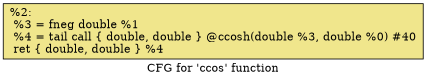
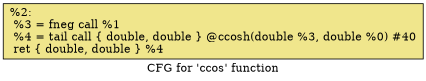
node "%2:": text "%3 = fneg double %1" -> "%3 = fneg call %1"
